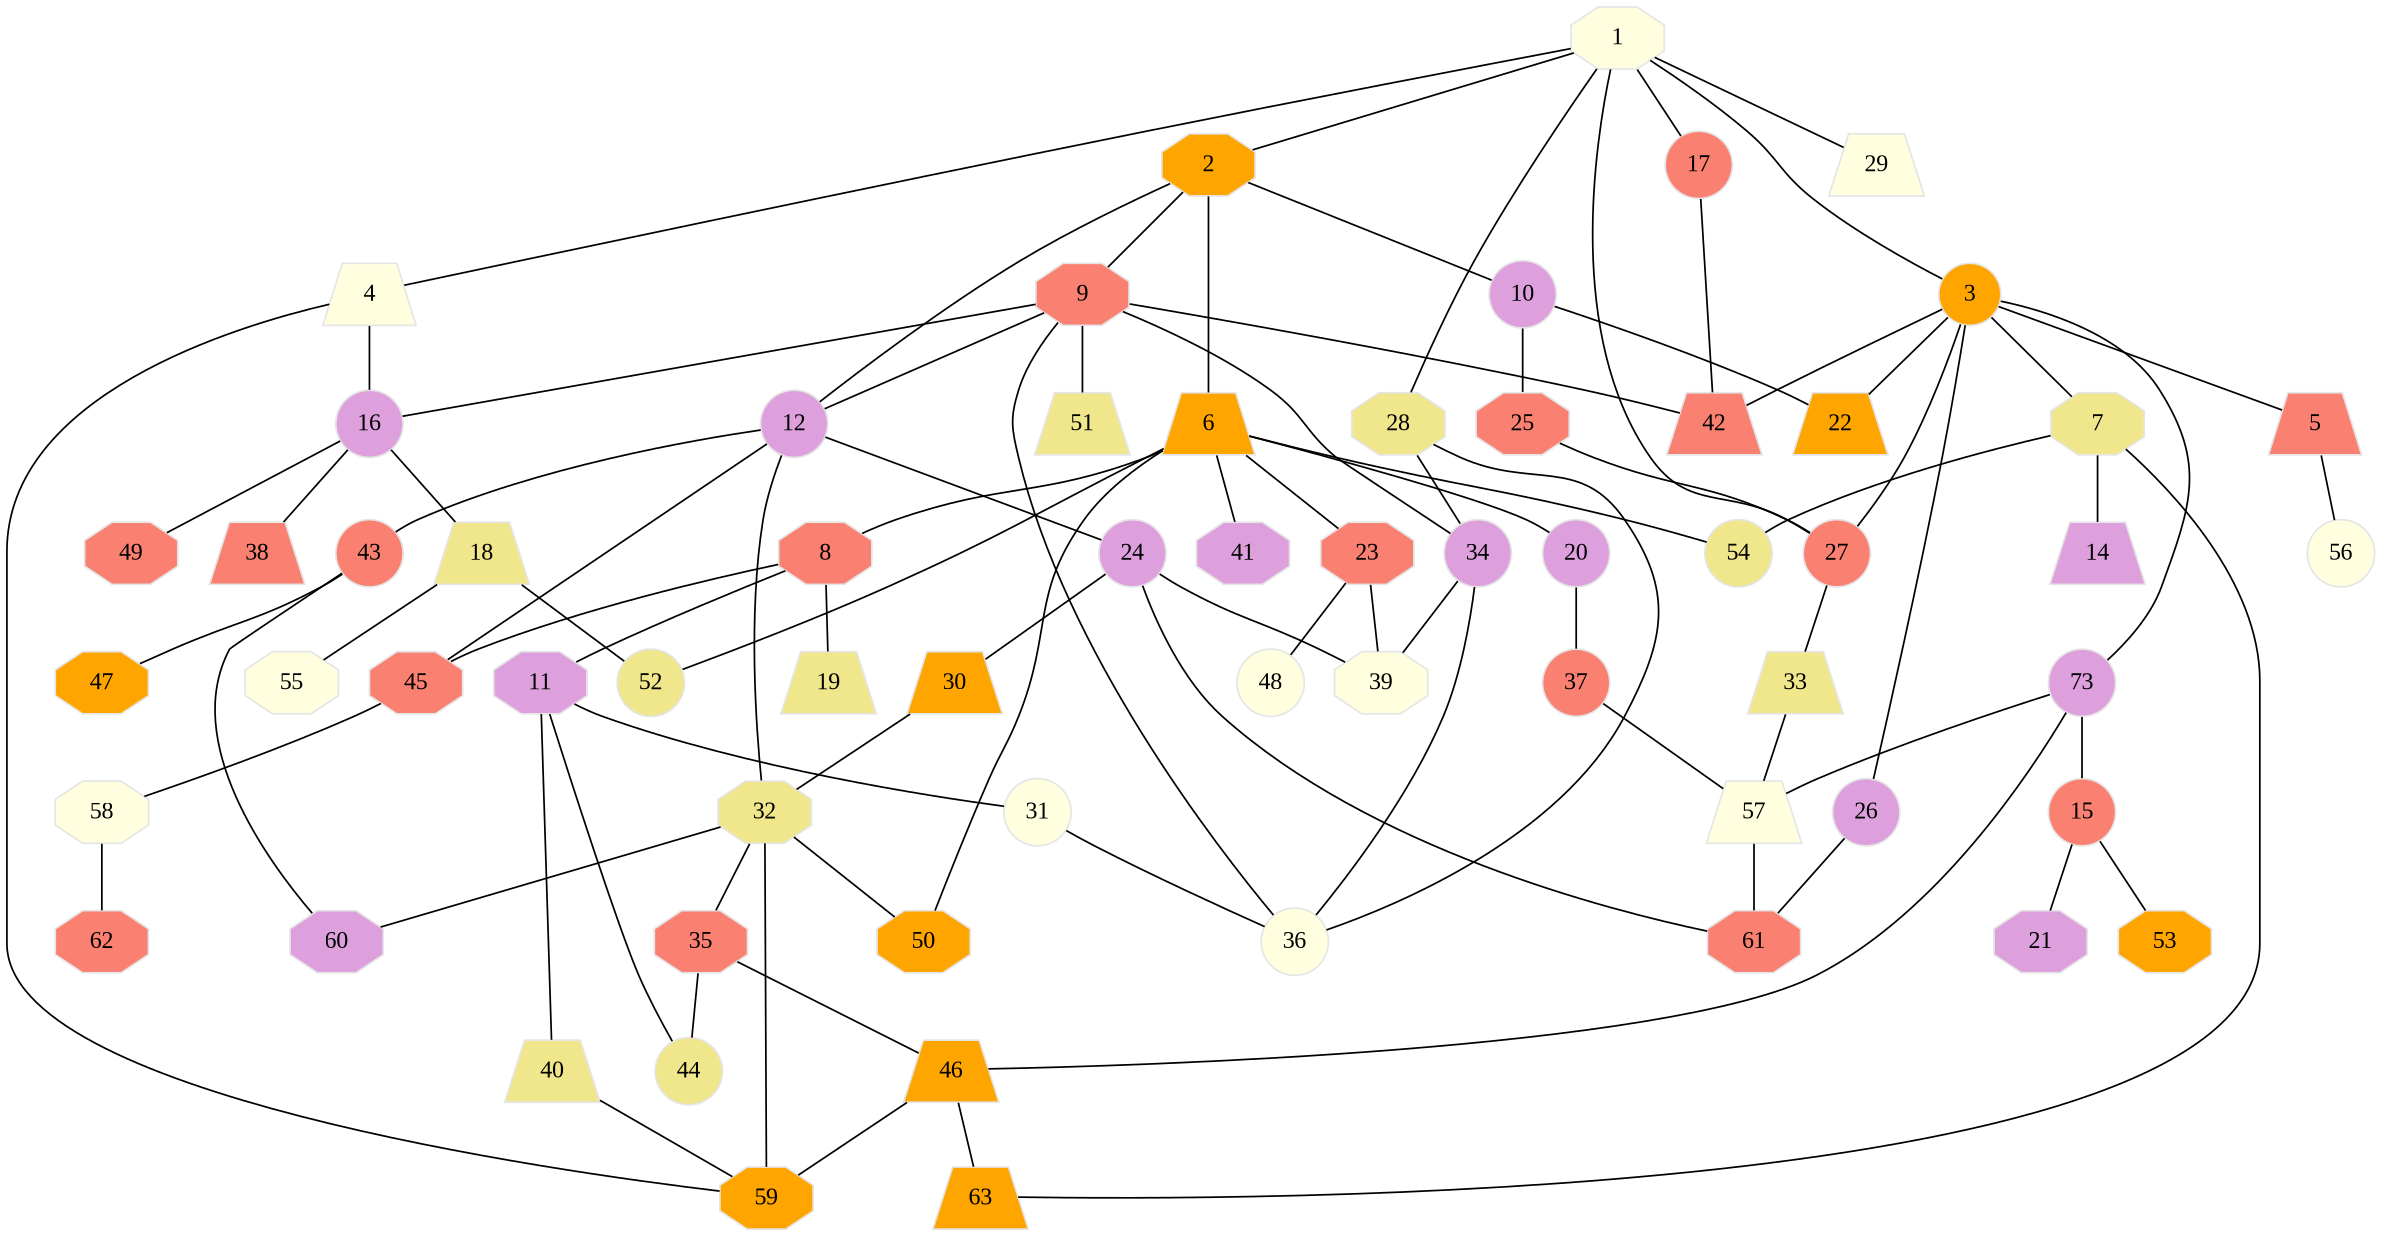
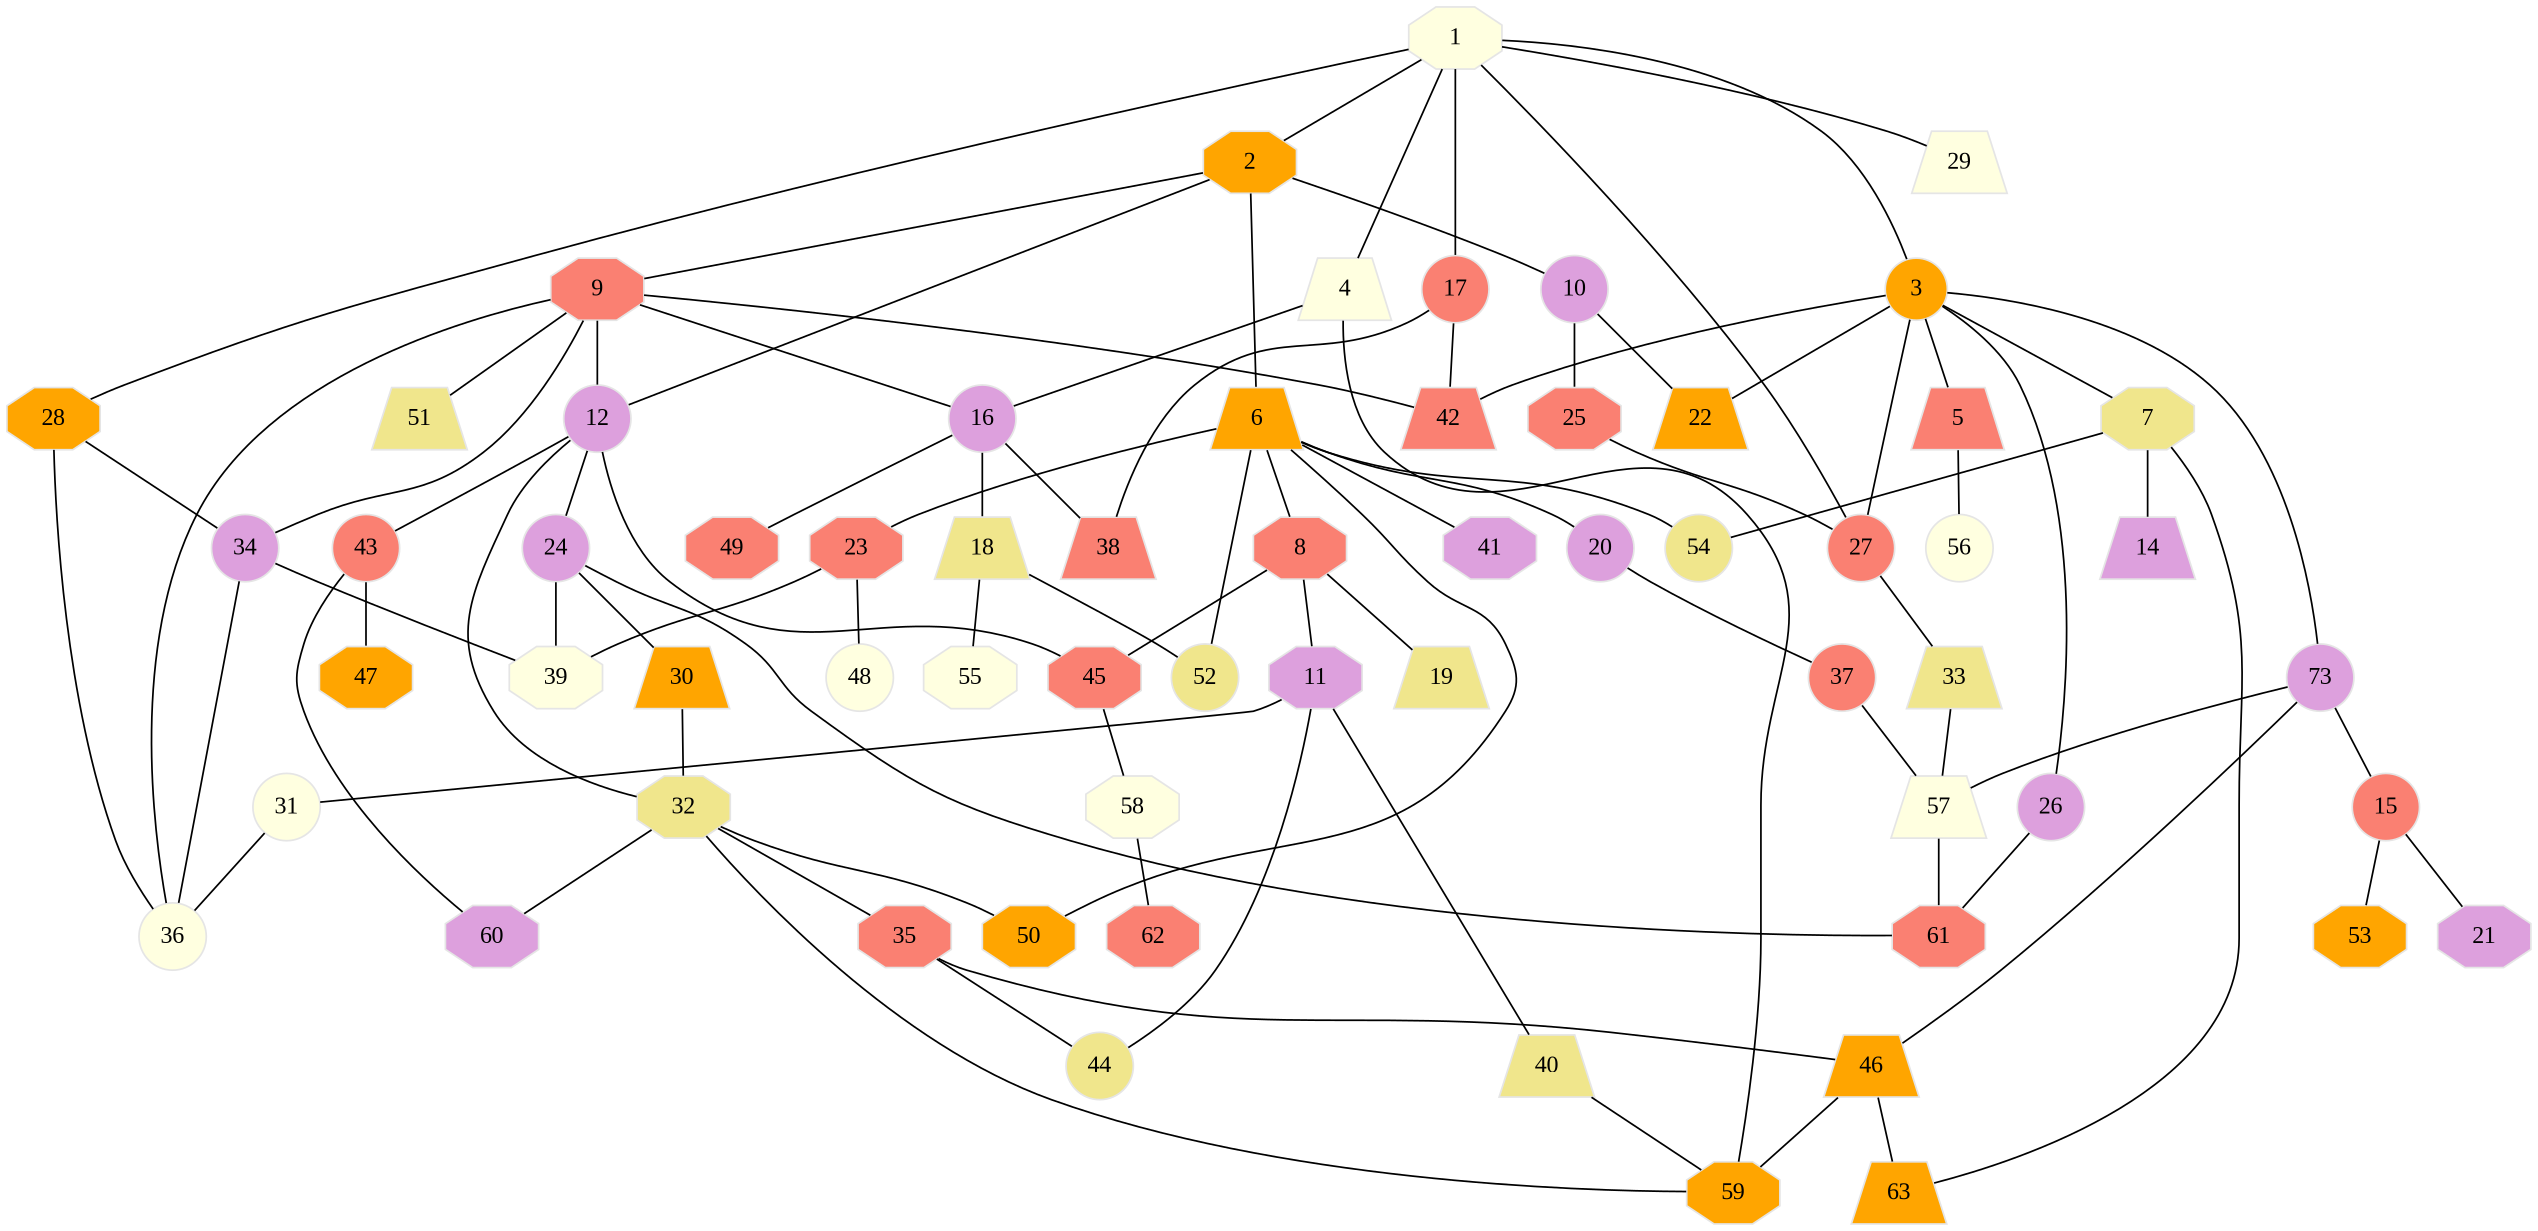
edge "17" -- "38": added
node "28": fillcolor khaki -> orange
